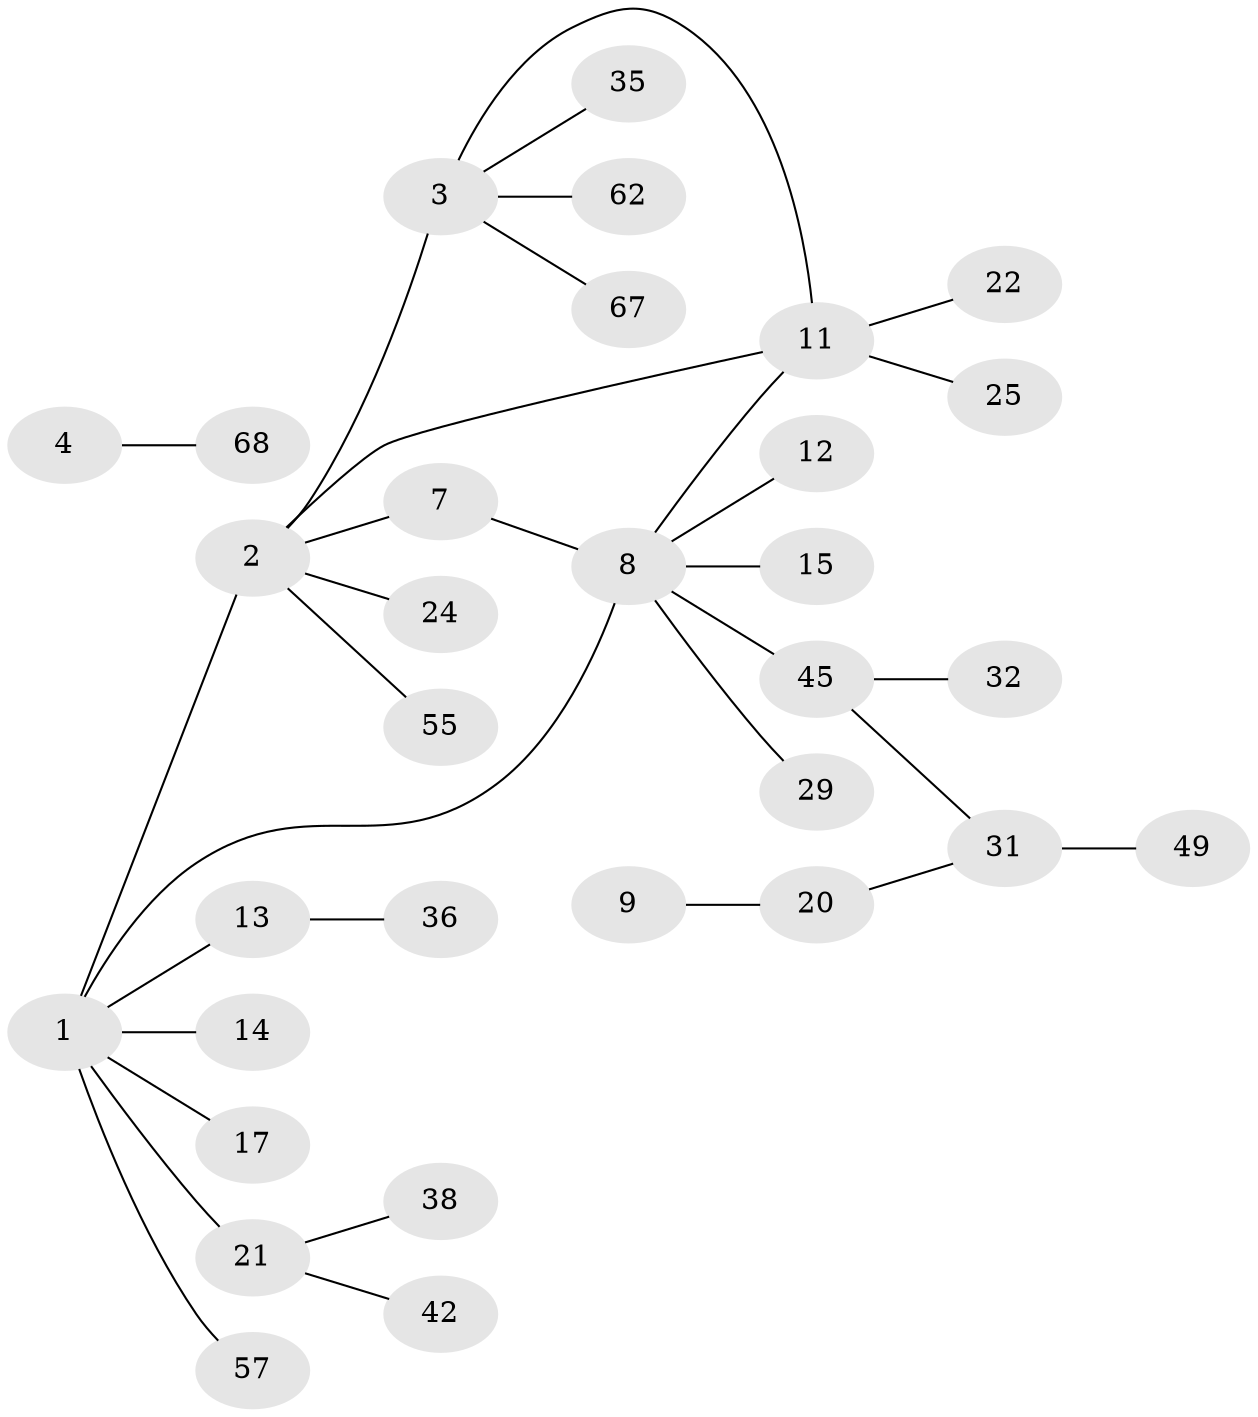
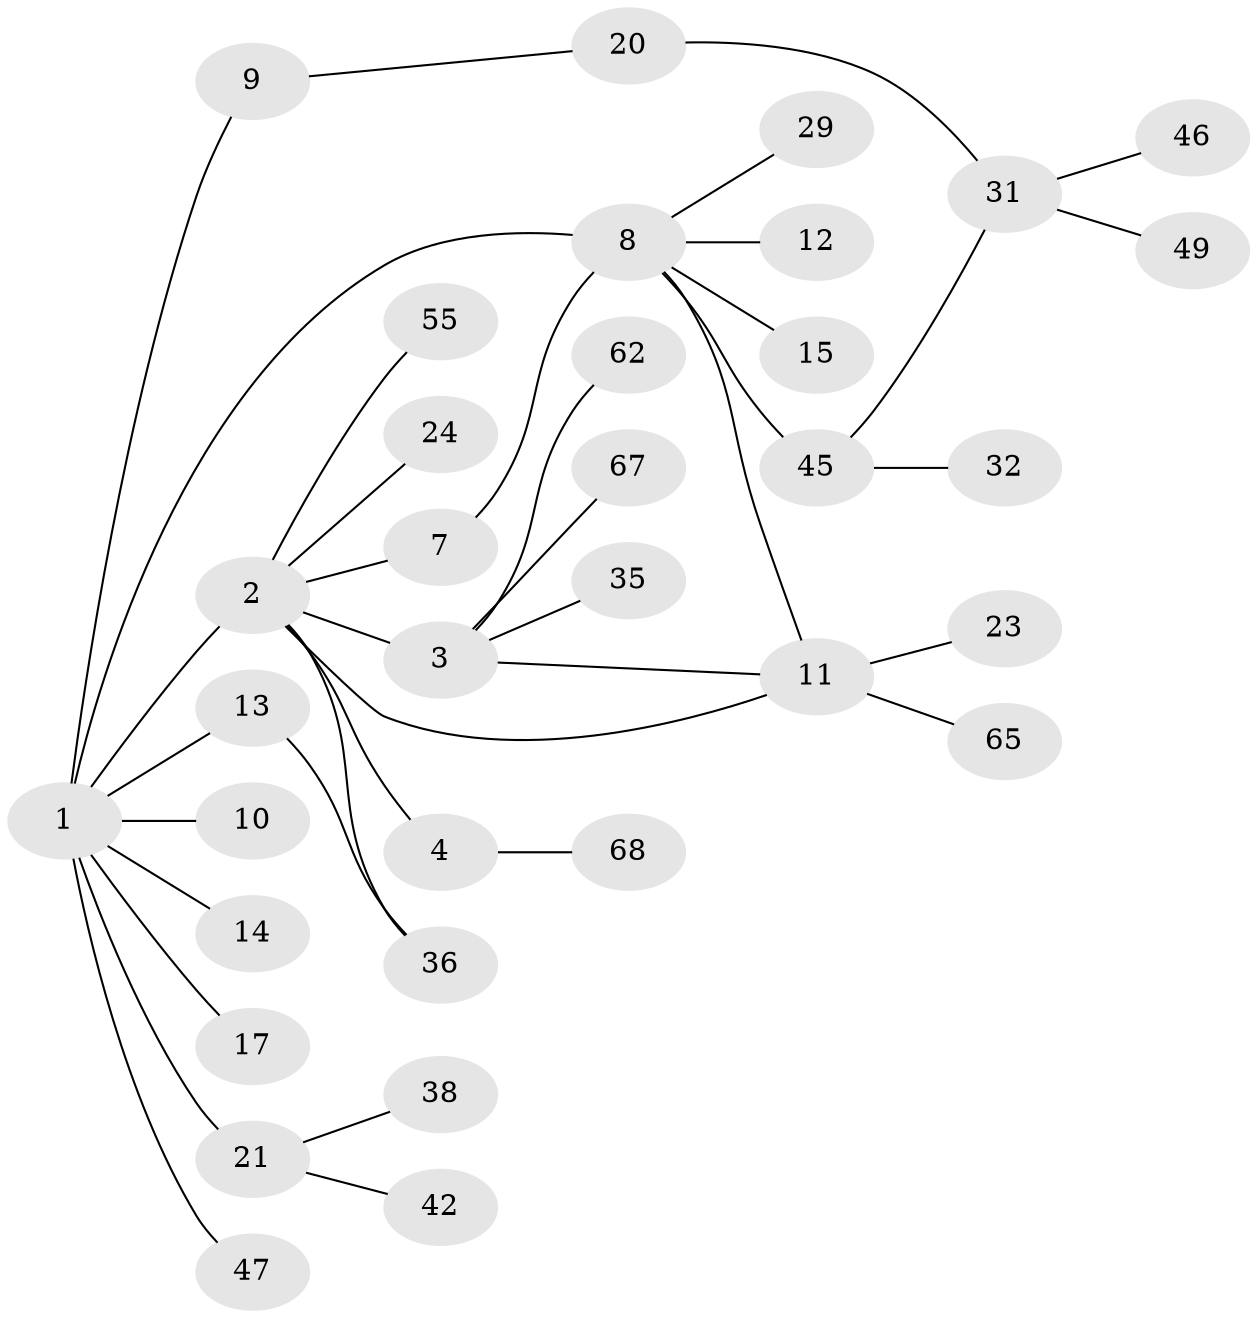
node "46": added
node "22": label "22" -> "23"
node "25": label "25" -> "65"
edge "9" -- "1": added
edge "2" -- "4": added
edge "2" -- "36": added
node "10": added
node "57": label "57" -> "47"
